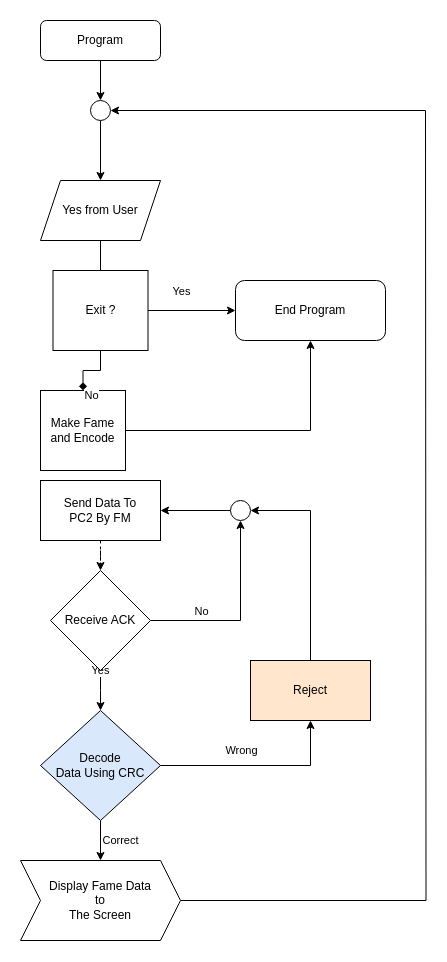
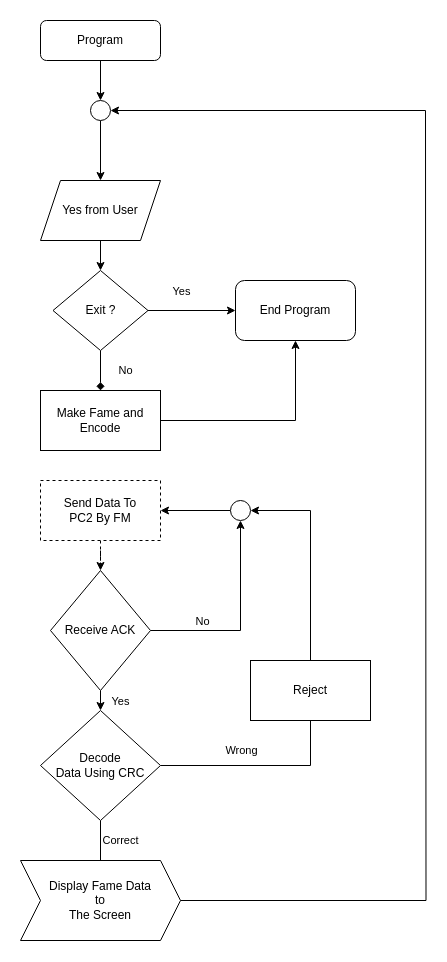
edge "Yes from User" -- "Exit ?": arrowhead none -> classic
node "Exit ?": shape rectangle -> diamond
node "End Program": size 150x60 -> 120x60
node "Make Fame and Encode": size 85x80 -> 120x60
node "Send Data To PC2 By FM": style solid -> dashed
node "Receive ACK": size 100x100 -> 100x120
node "Reject": fillcolor #ffe6cc -> #ffffff
edge "Decode Data Using CRC" -> "Reject": arrowhead classic -> none
node "Decode Data Using CRC": fillcolor #dae8fc -> #ffffff
edge "Decode Data Using CRC" -> "Display Fame Data to The Screen": arrowhead classic -> none
